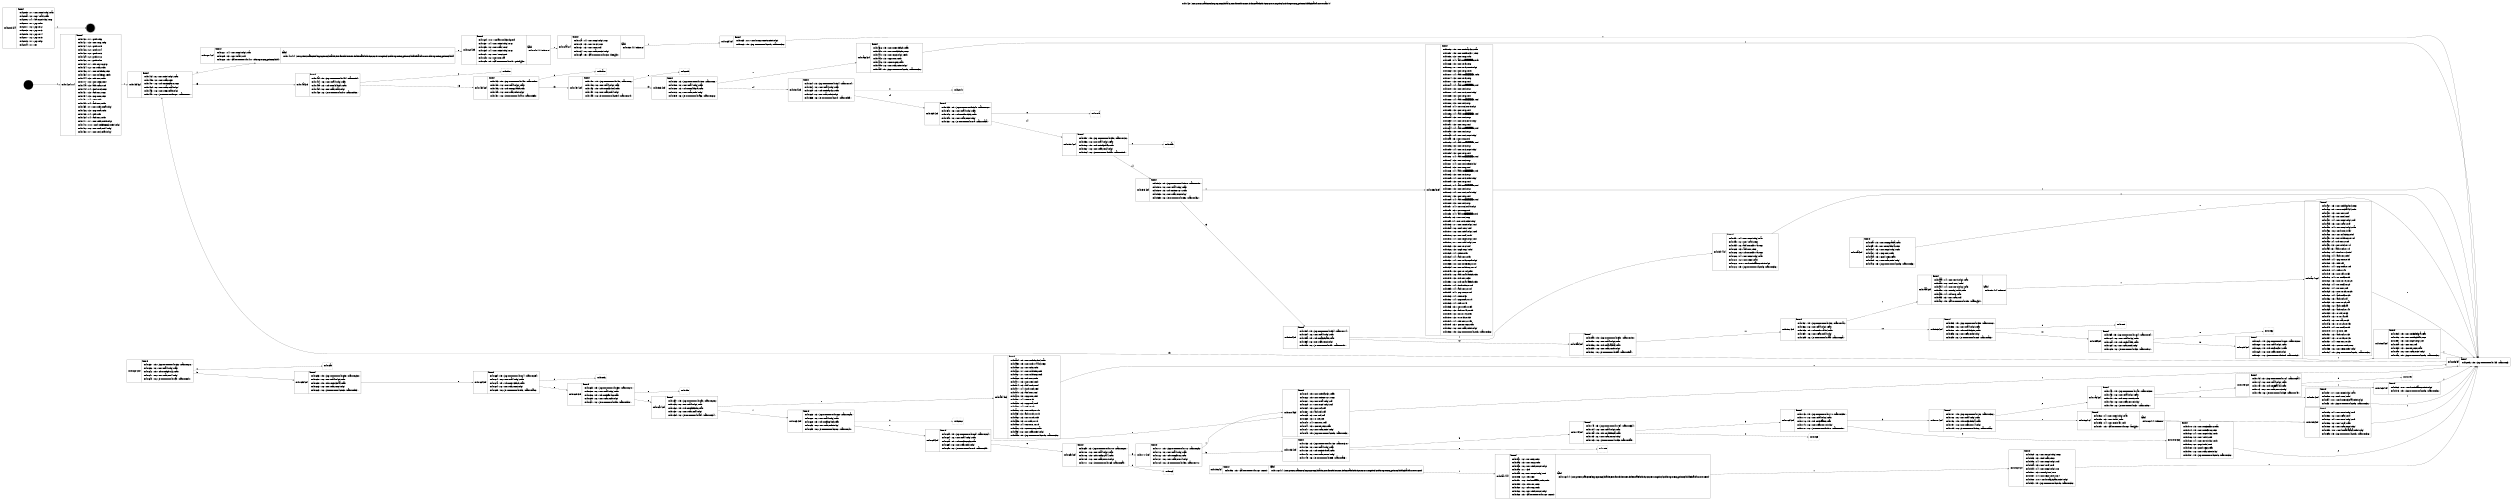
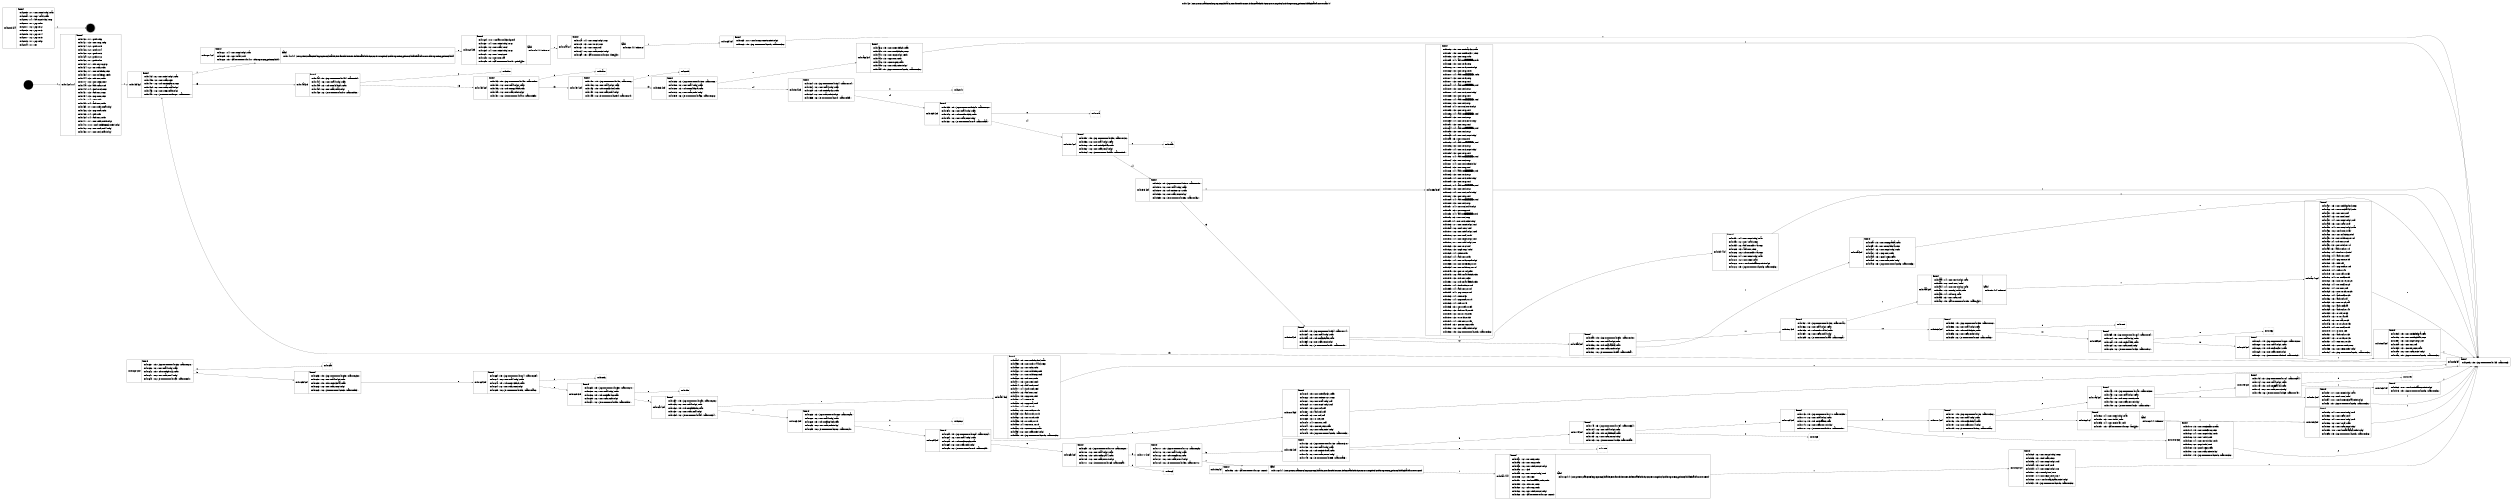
edge "0x4015ab [28]" -> "0x4019fa [30]": added, label "1"
edge "0x401717 [28]" -> "0x40181d [53]": now "0x401717 [28]" -> "0x401b9c [5]"
